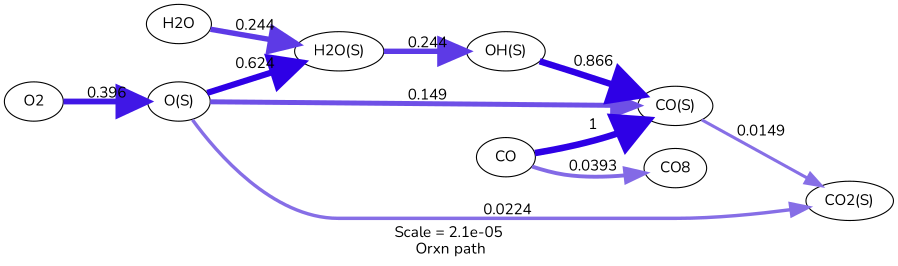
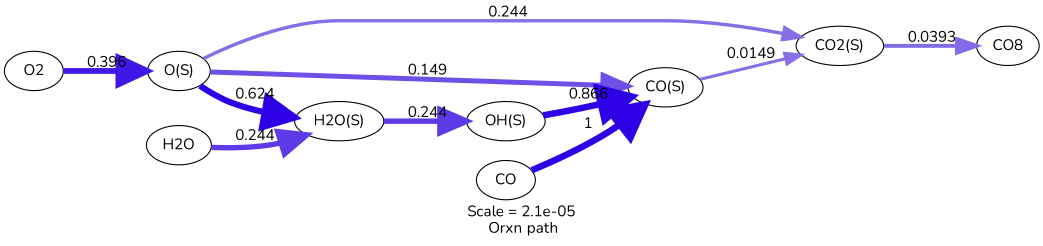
edge "CO" -> "CO8": now "CO2(S)" -> "CO8"
edge "O(S)" -> "CO2(S)": label " 0.0224" -> " 0.244"
